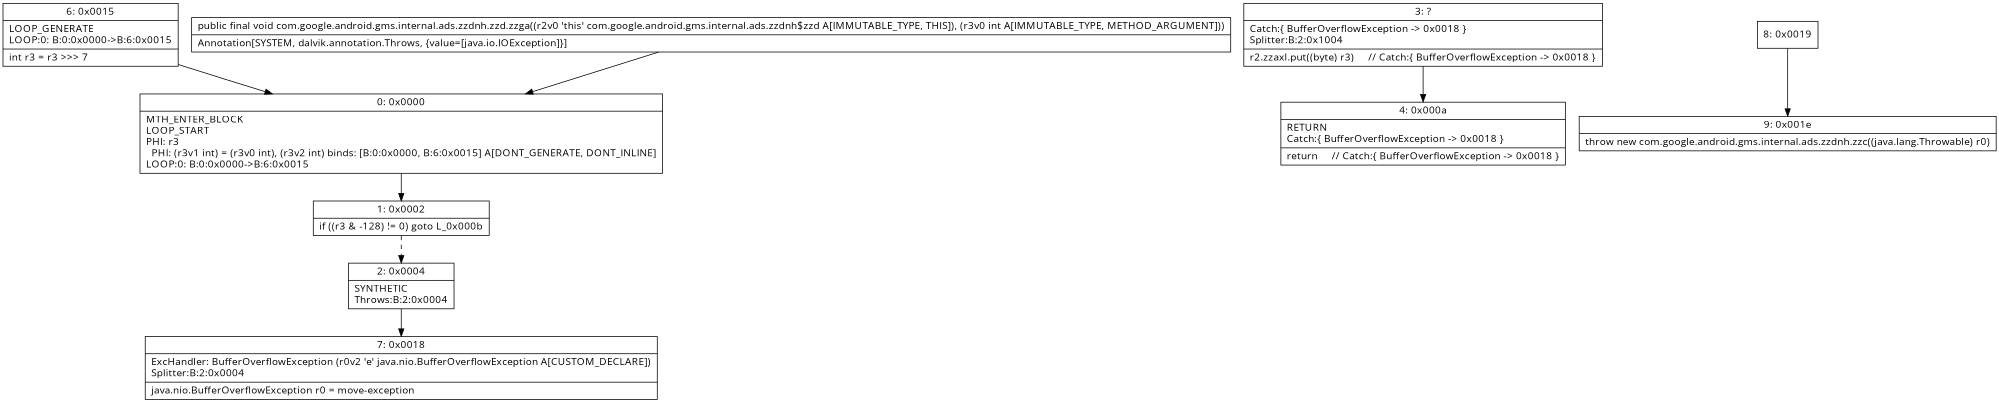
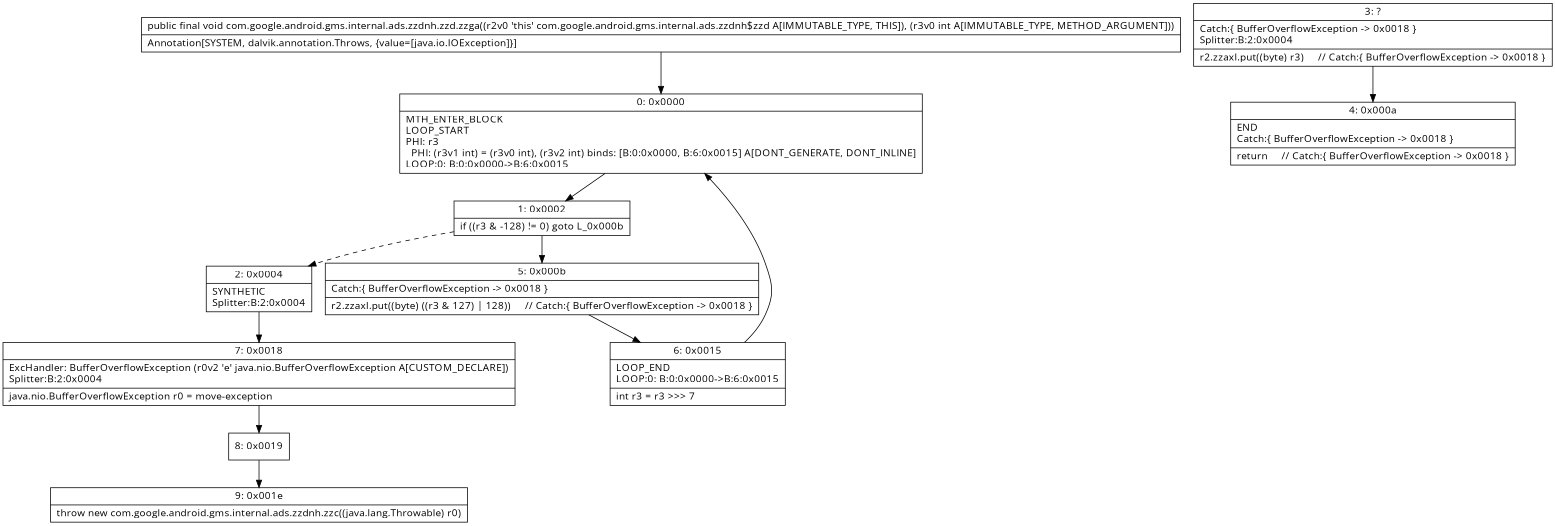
node "6: 0x0015": text "LOOP_GENERATE" -> "LOOP_END"
node "3: ?": text "Splitter:B:2:0x1004" -> "Splitter:B:2:0x0004"
node "4: 0x000a": text "RETURN" -> "END"
node "5: 0x000b": added
node "2: 0x0004": text "Throws:B:2:0x0004" -> "Splitter:B:2:0x0004"
edge "7: 0x0018" -> "8: 0x0019": added
